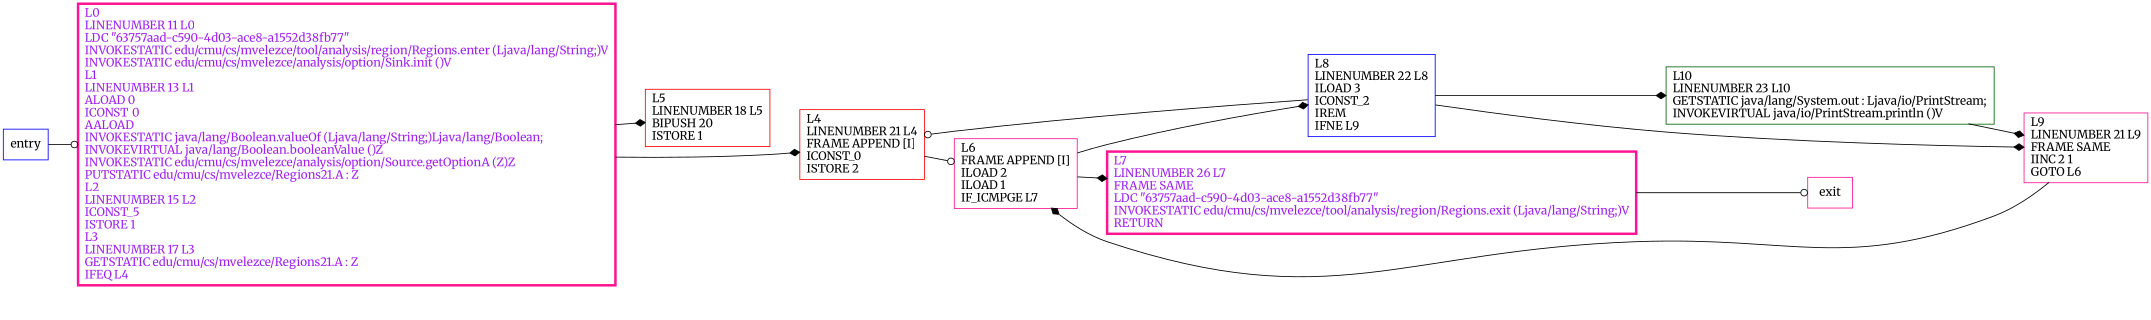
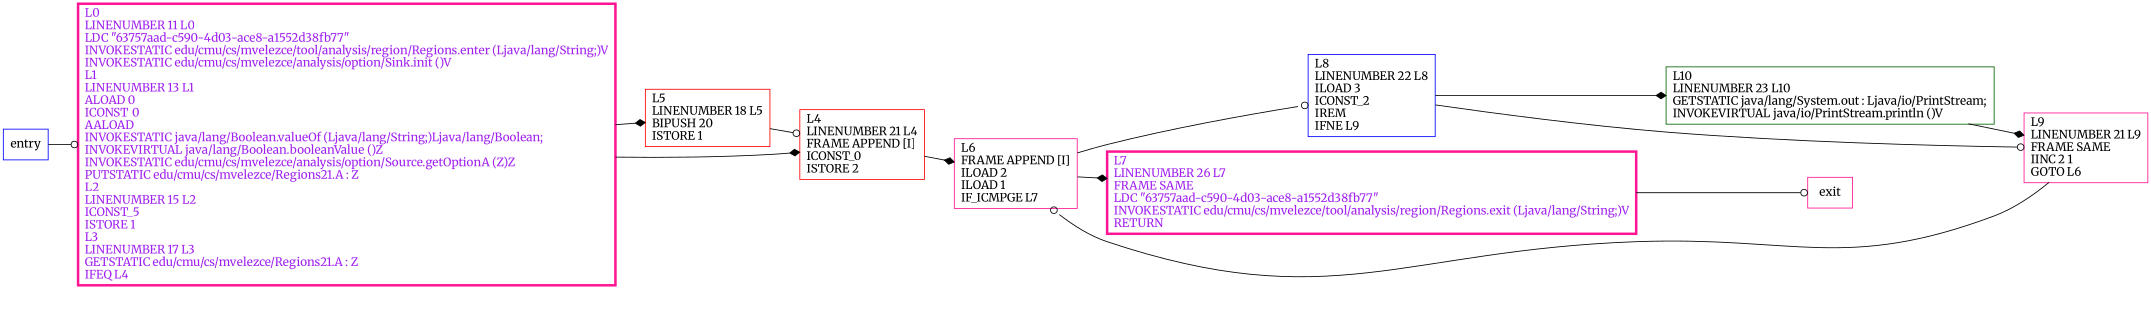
edge "L8 LINENUMBER 22 L8 ILOAD 3 ICONST_2 IREM IFNE L9" -> "L4 LINENUMBER 21 L4 FRAME APPEND [I] ICONST_0 ISTORE 2": now "L5 LINENUMBER 18 L5 BIPUSH 20 ISTORE 1" -> "L4 LINENUMBER 21 L4 FRAME APPEND [I] ICONST_0 ISTORE 2"
edge "L6 FRAME APPEND [I] ILOAD 2 ILOAD 1 IF_ICMPGE L7" -> "L8 LINENUMBER 22 L8 ILOAD 3 ICONST_2 IREM IFNE L9": arrowhead diamond -> odot
edge "L8 LINENUMBER 22 L8 ILOAD 3 ICONST_2 IREM IFNE L9" -> "L9 LINENUMBER 21 L9 FRAME SAME IINC 2 1 GOTO L6": arrowhead diamond -> odot
edge "L4 LINENUMBER 21 L4 FRAME APPEND [I] ICONST_0 ISTORE 2" -> "L6 FRAME APPEND [I] ILOAD 2 ILOAD 1 IF_ICMPGE L7": arrowhead odot -> diamond
edge "L9 LINENUMBER 21 L9 FRAME SAME IINC 2 1 GOTO L6" -> "L6 FRAME APPEND [I] ILOAD 2 ILOAD 1 IF_ICMPGE L7": arrowhead diamond -> odot
